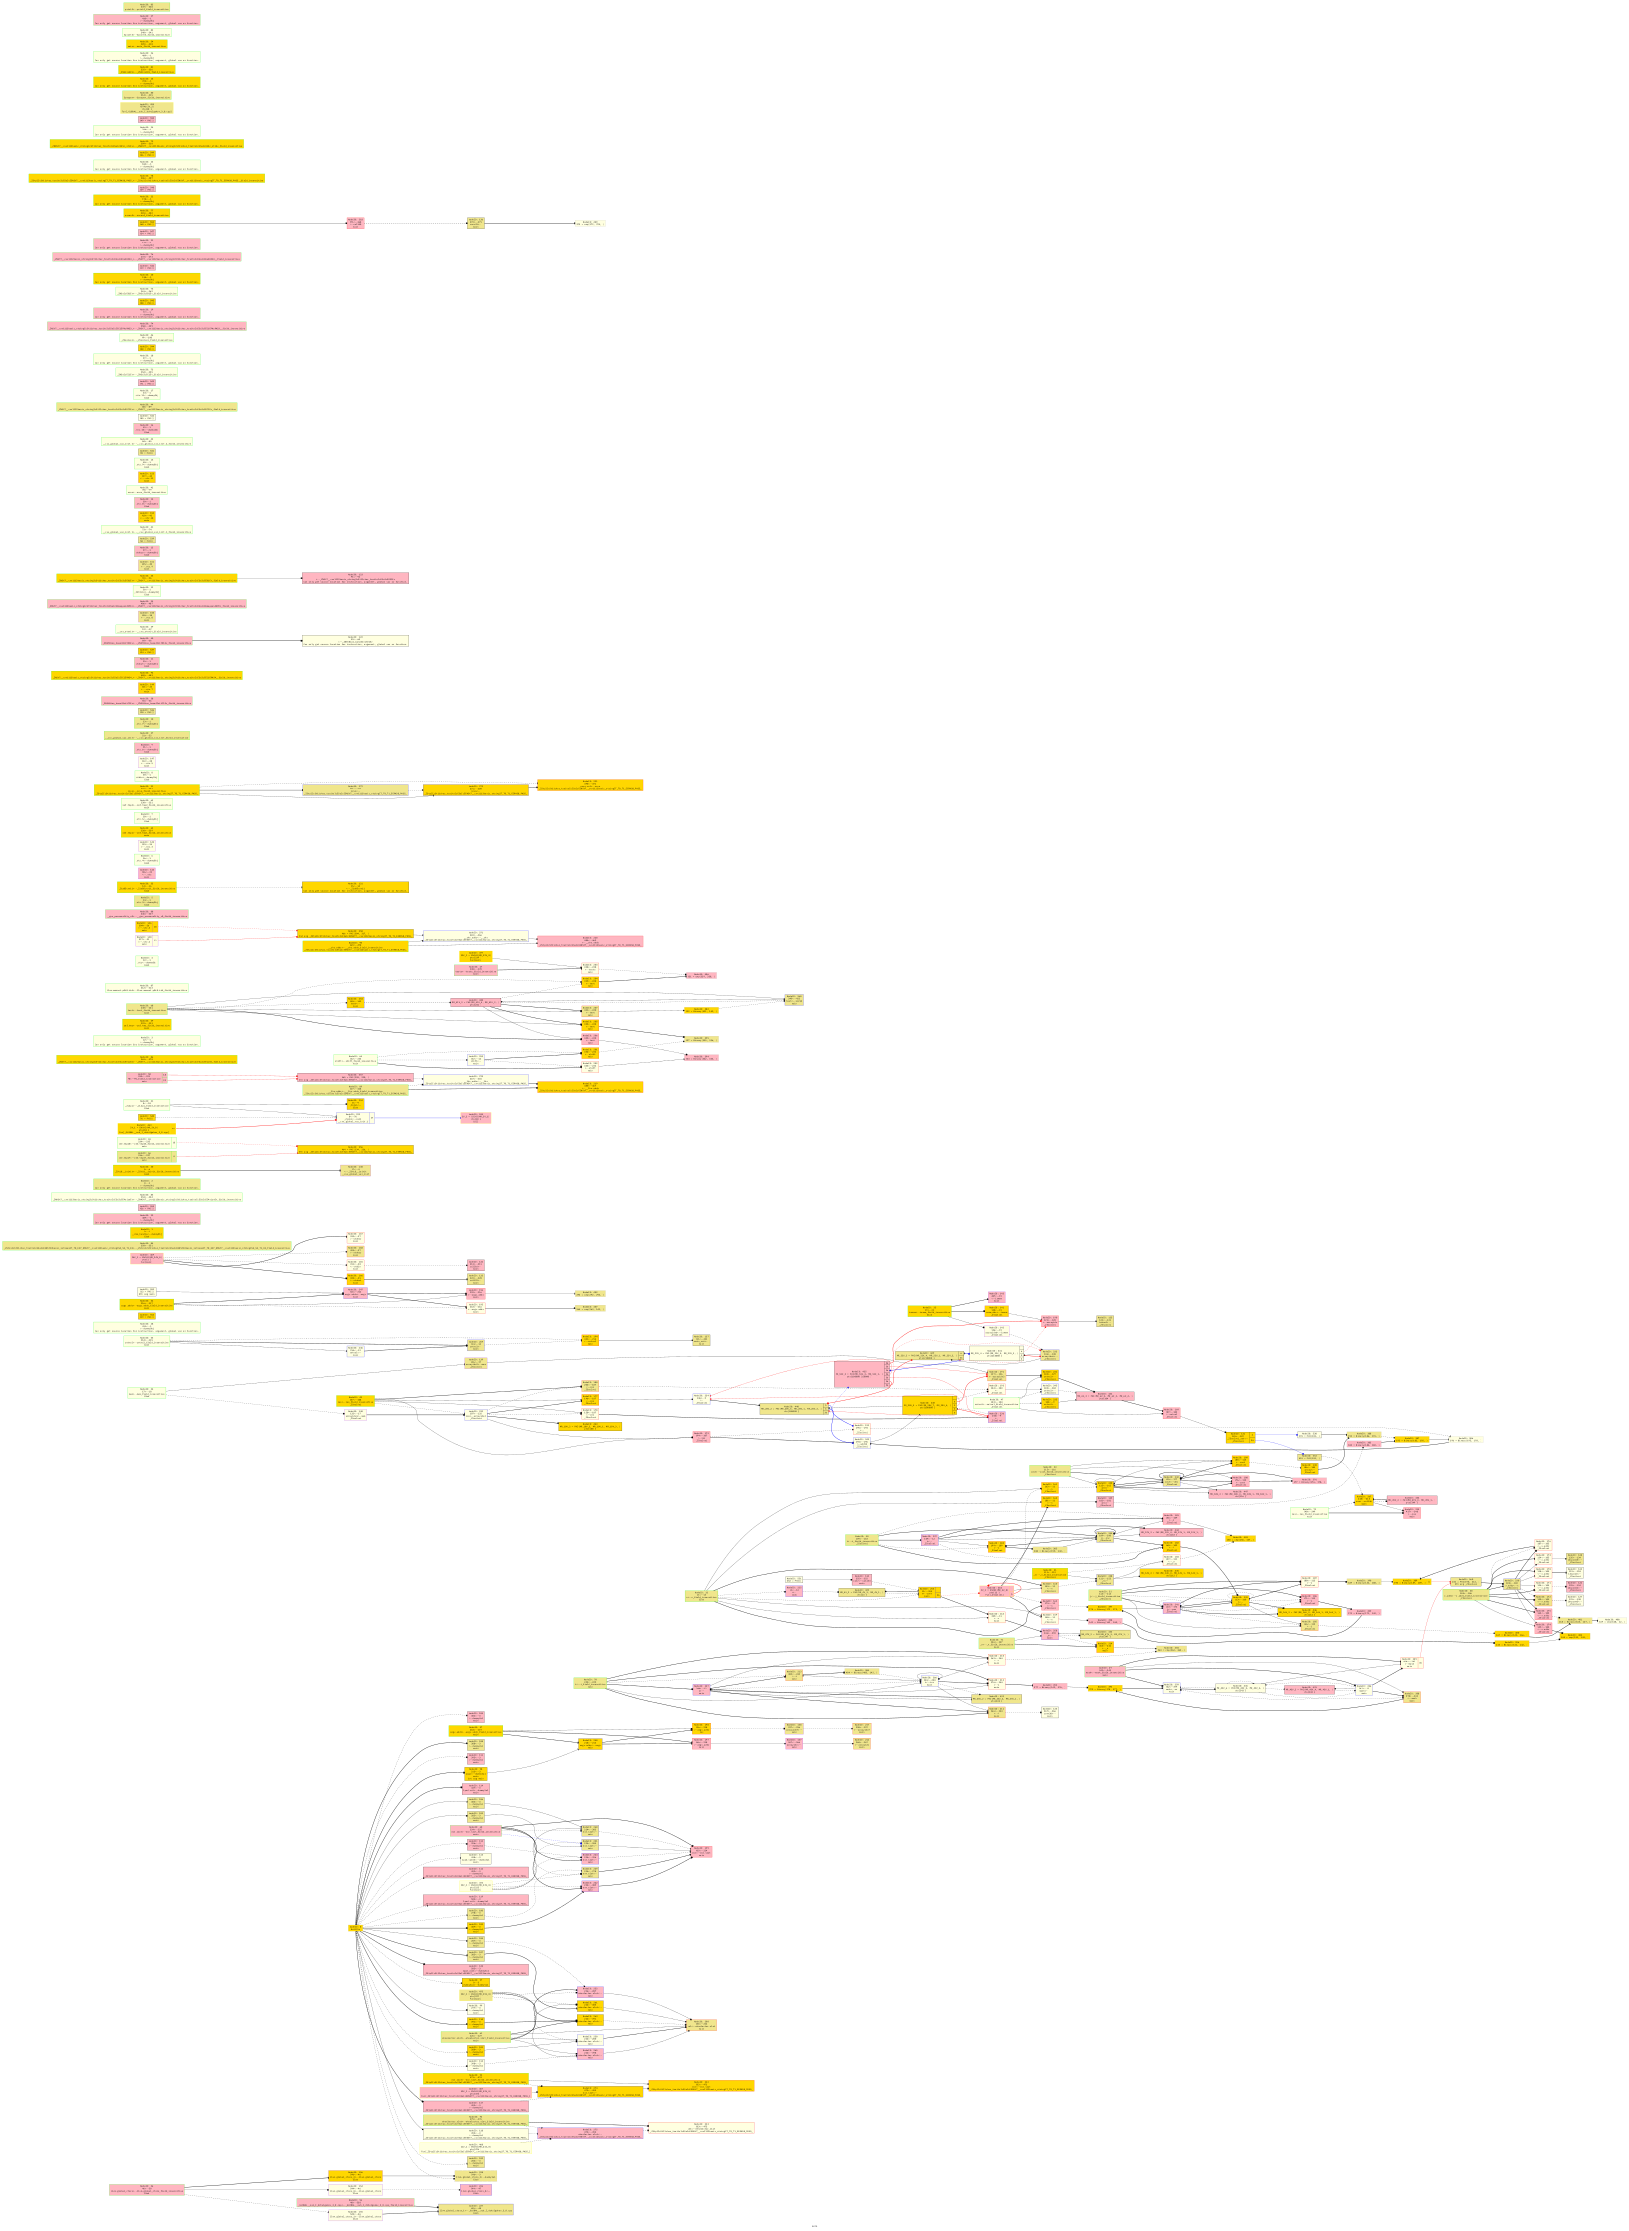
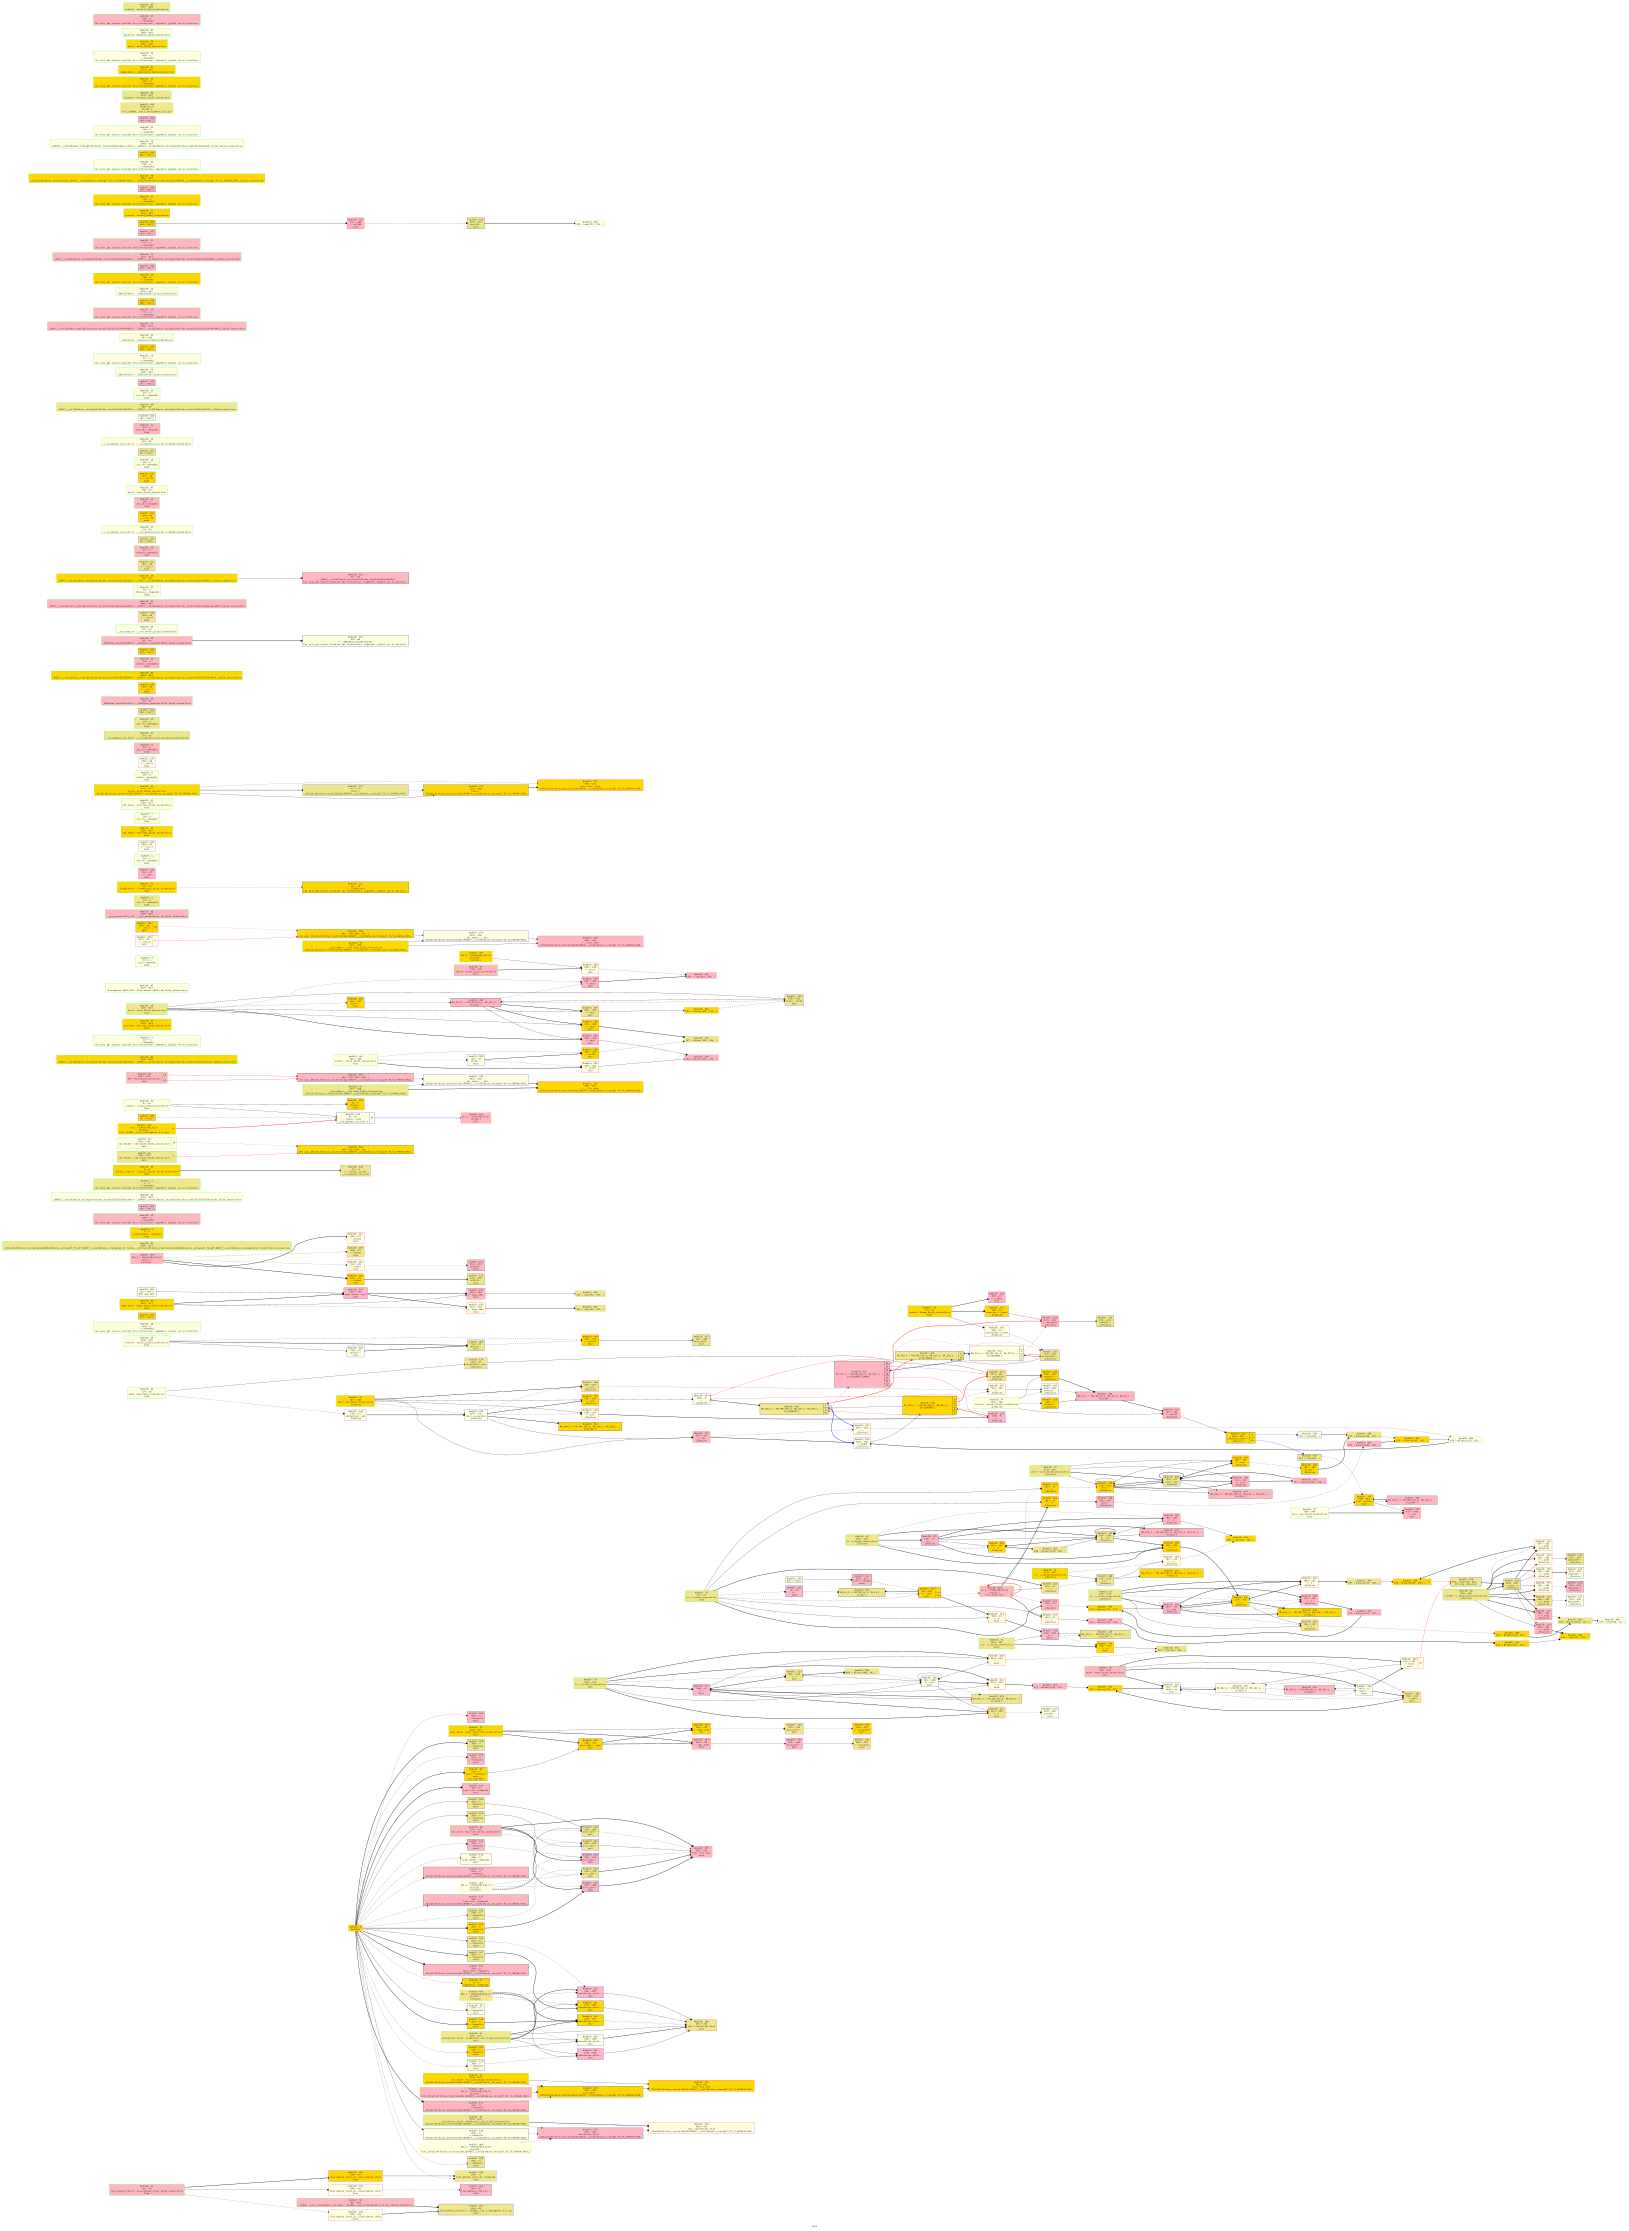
node "NodeID: 79": fillcolor gold -> lightyellow
node "NodeID: 204": fillcolor gold -> lightpink
edge "NodeID: 237" -> "NodeID: 182": style dashed -> bold
node "NodeID: 217": fillcolor khaki -> gold
